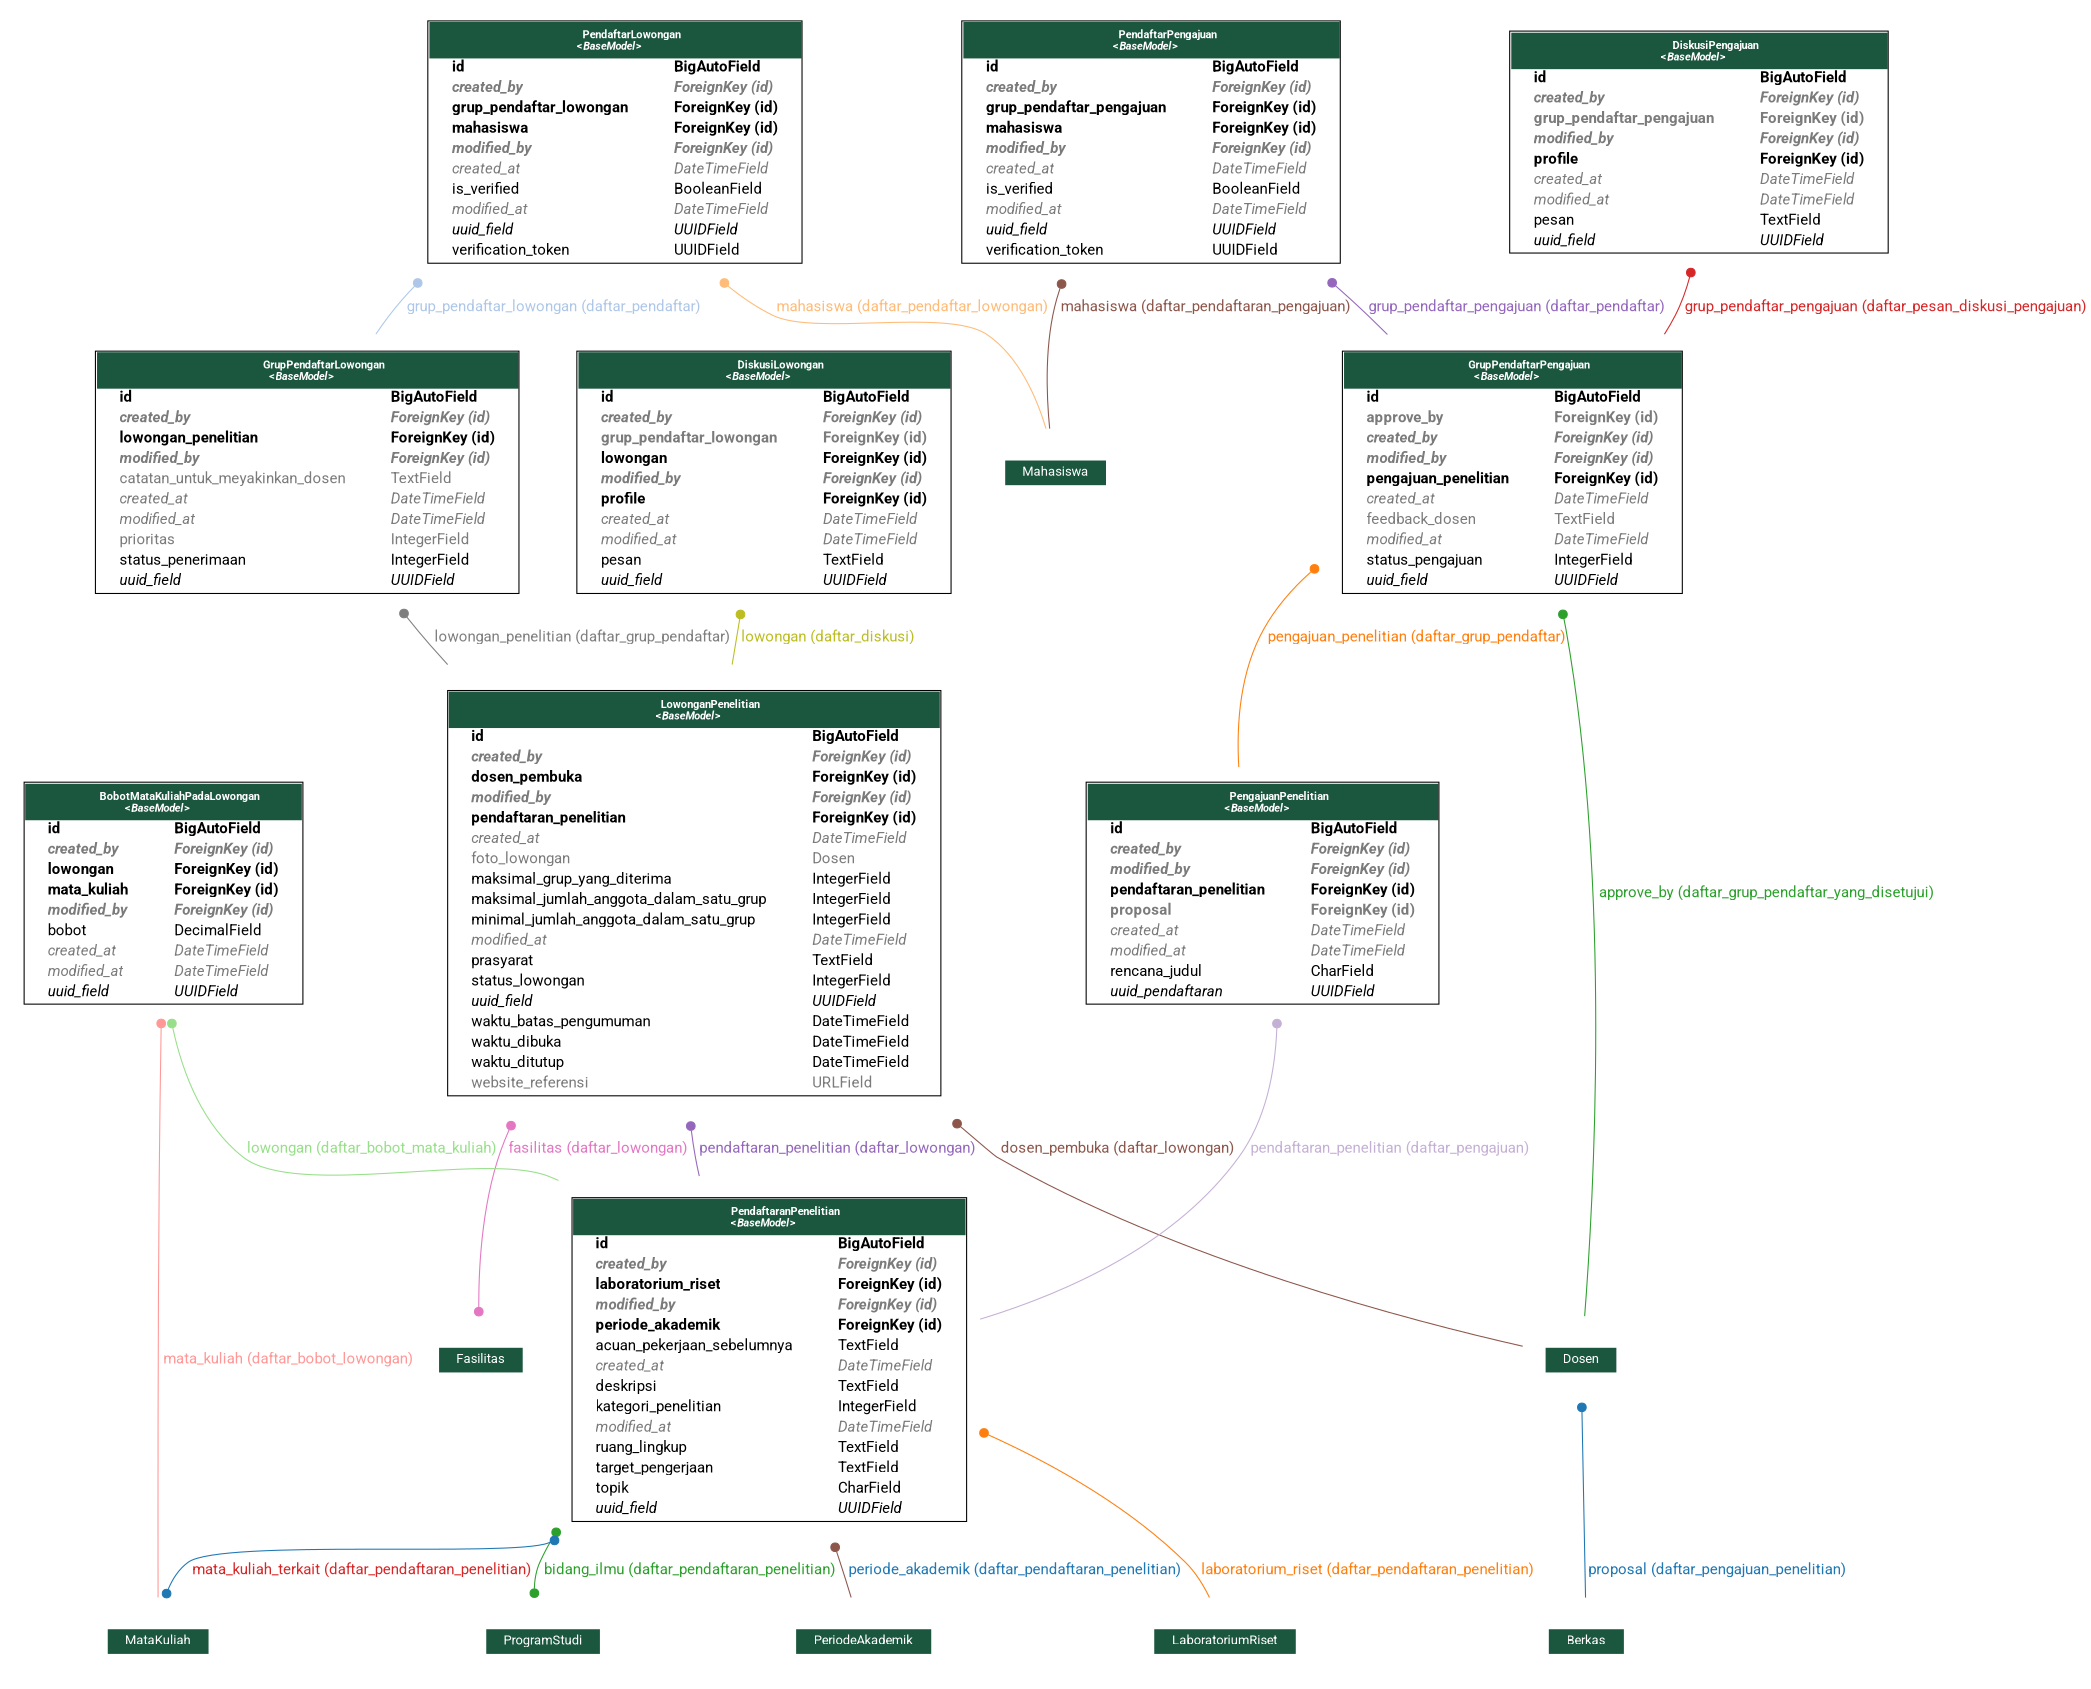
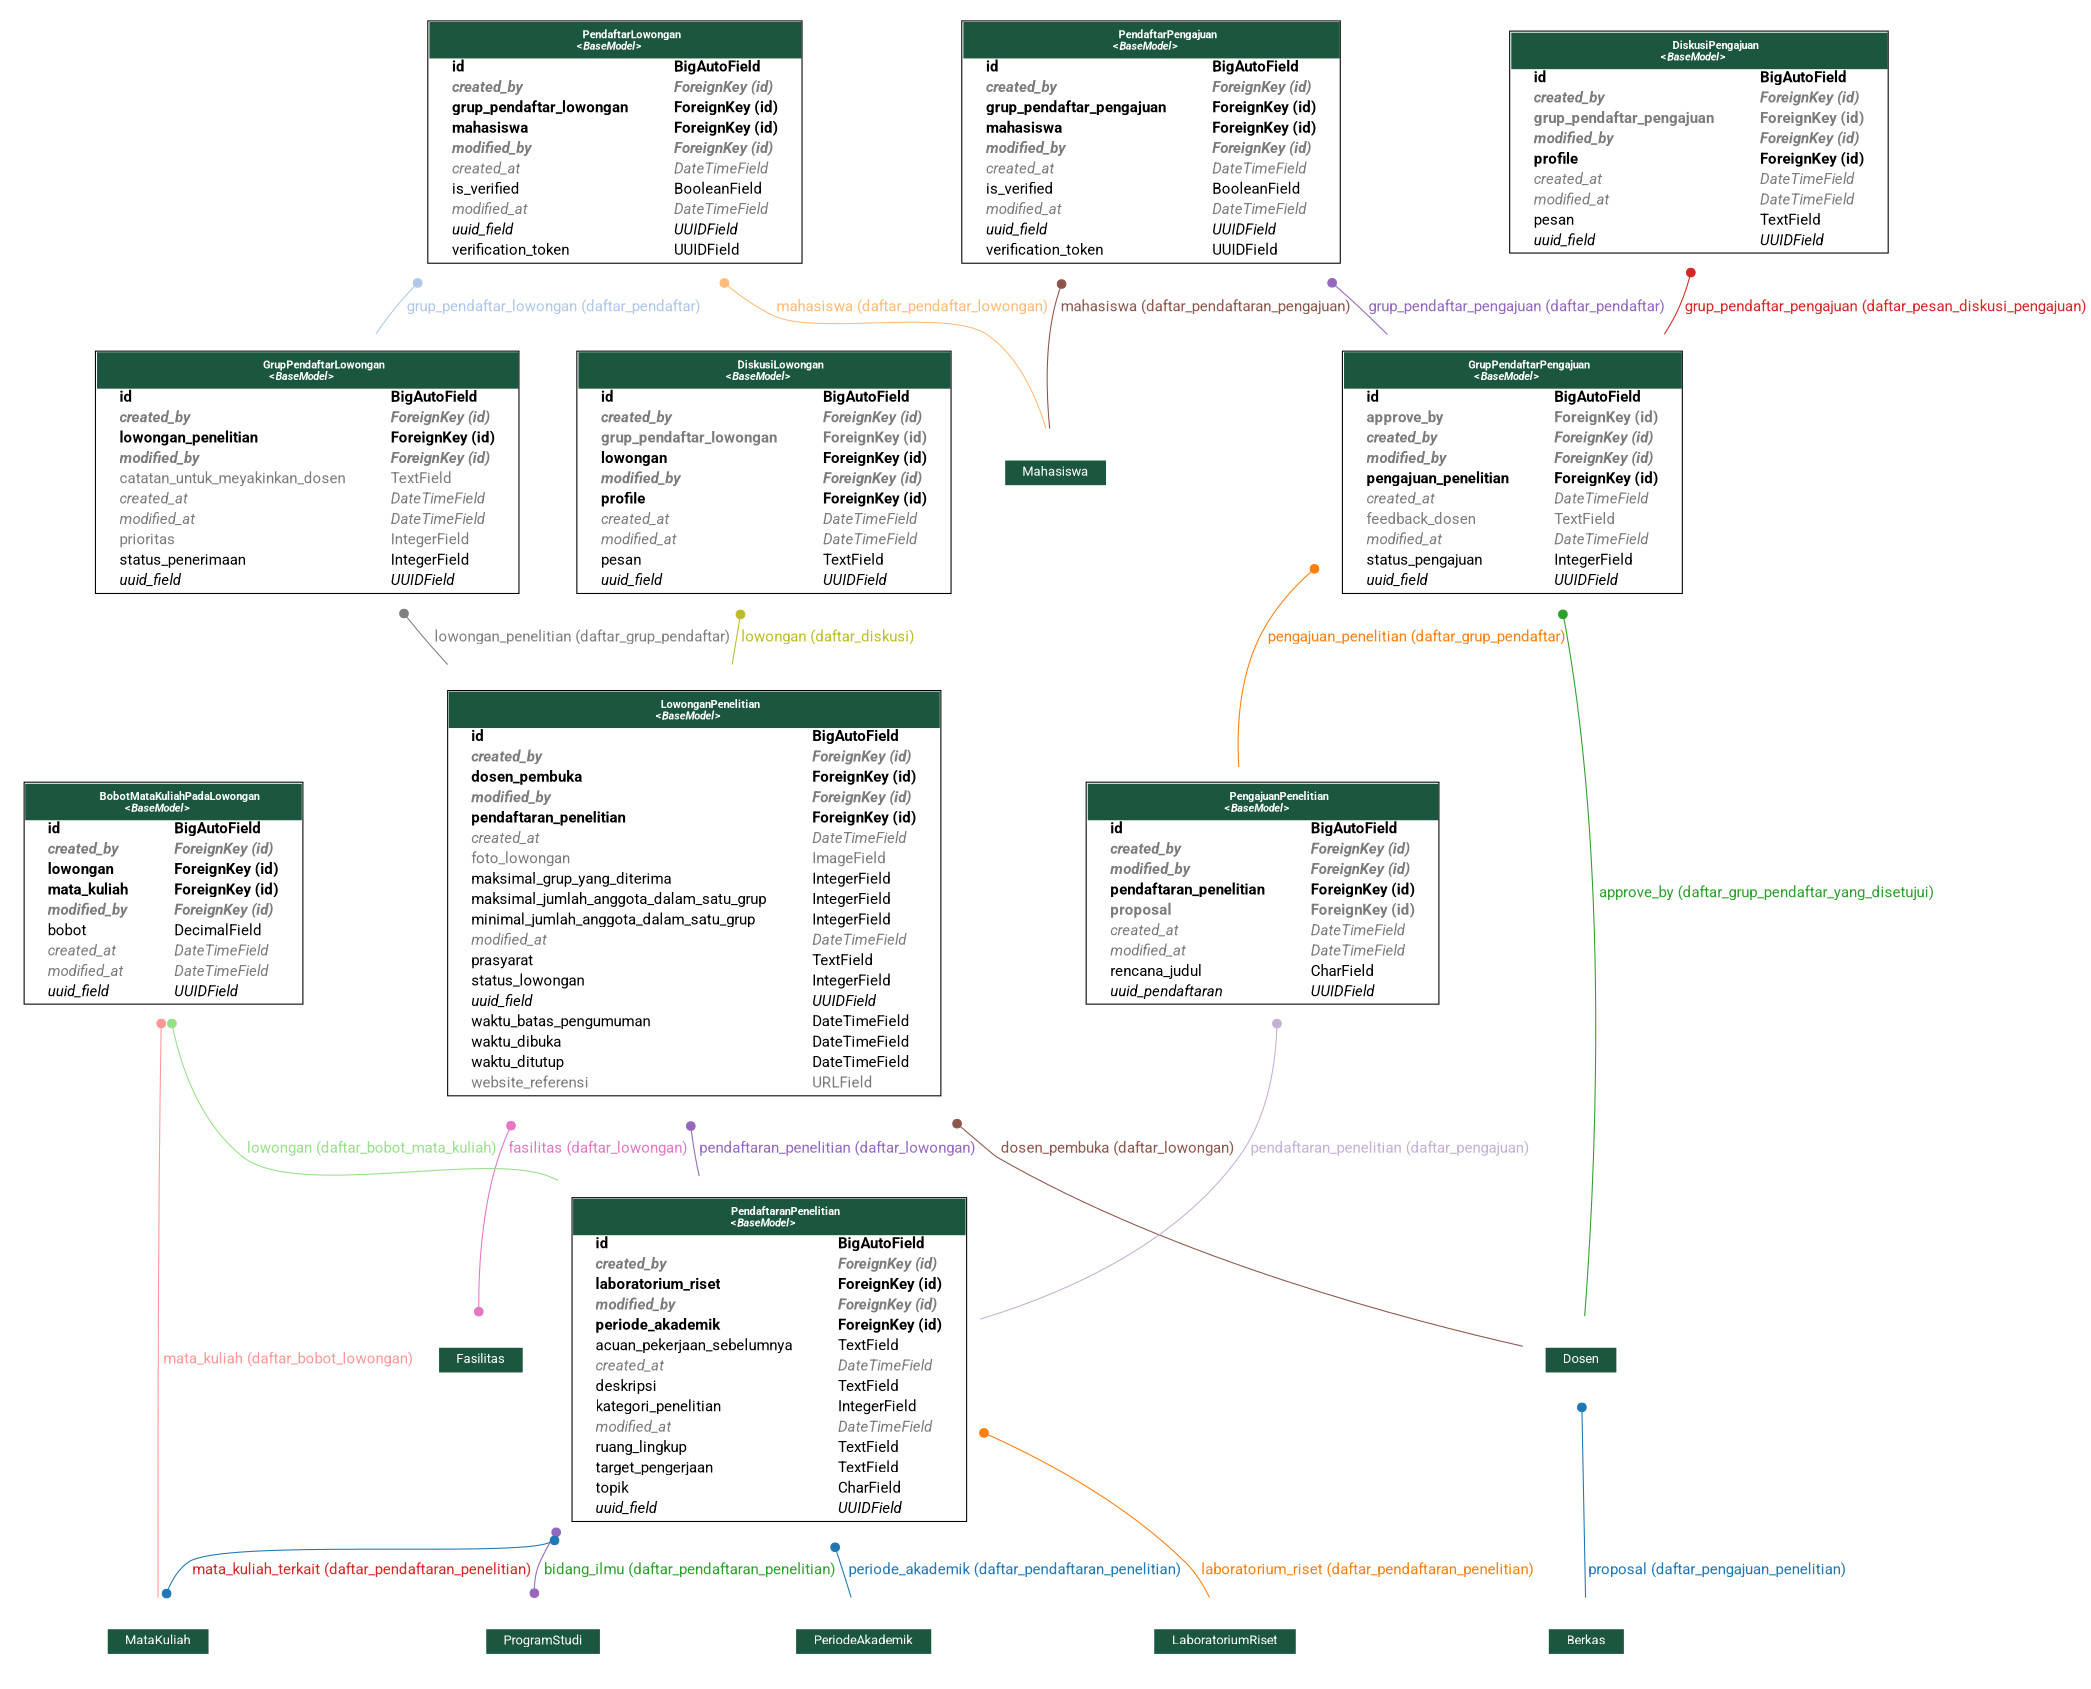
node "LowonganPenelitian": text "Dosen" -> "ImageField"
edge "PendaftaranPenelitian" -- "ProgramStudi": color #2ca02c -> #9467bd
edge "PendaftaranPenelitian" -- "PeriodeAkademik": color #8c564b -> #1f77b4
